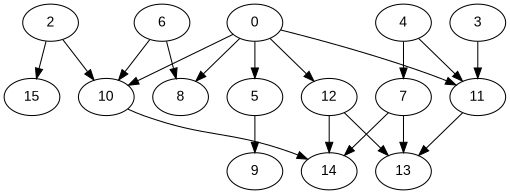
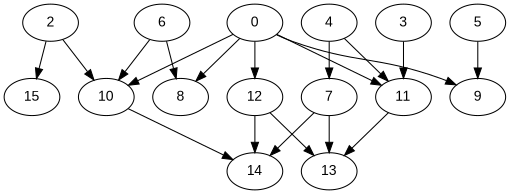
edge "0" -> "5": now "0" -> "9"
